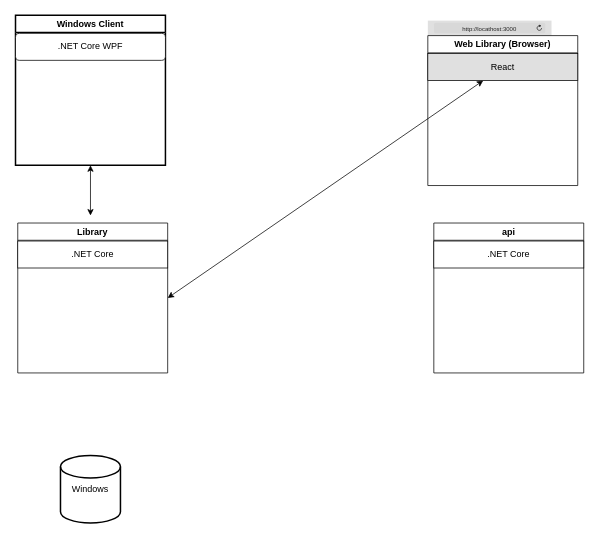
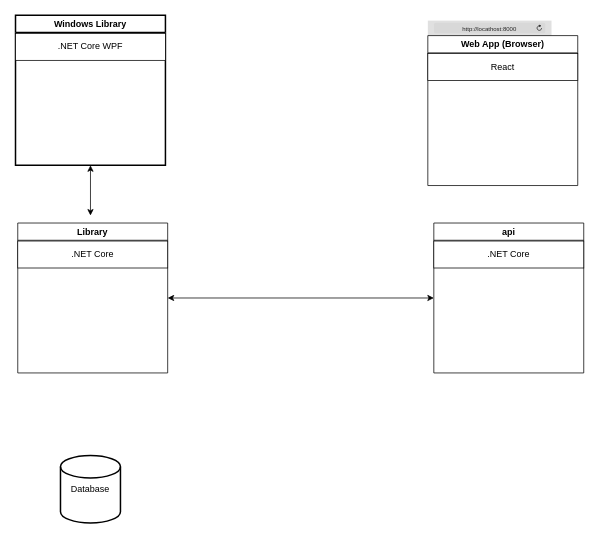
node "Windows Client": label "Windows Client" -> "Windows Library"
node "http://locathost:3000": label "http://locathost:3000" -> "http://locathost:8000"
node "Web Library (Browser)": label "Web Library (Browser)" -> "Web App (Browser)"
node ".NET Core WPF": shape rounded rectangle -> rectangle
node "React": fillcolor #e0e0e0 -> #ffffff
edge "React" -- "Library": now "api" -- "Library"
node "Windows": label "Windows" -> "Database"
